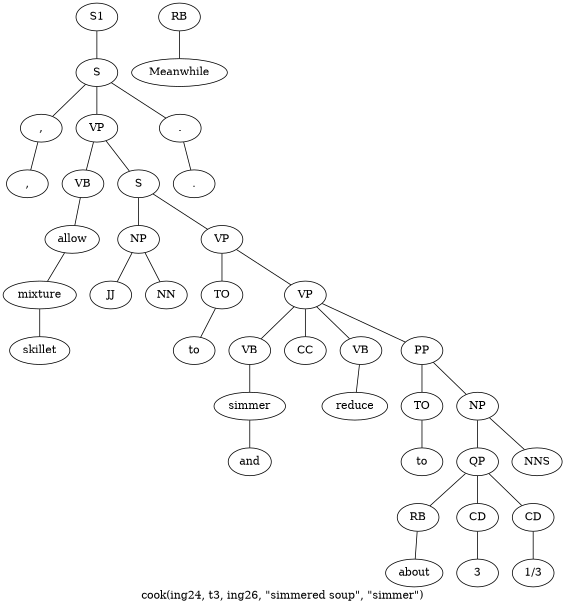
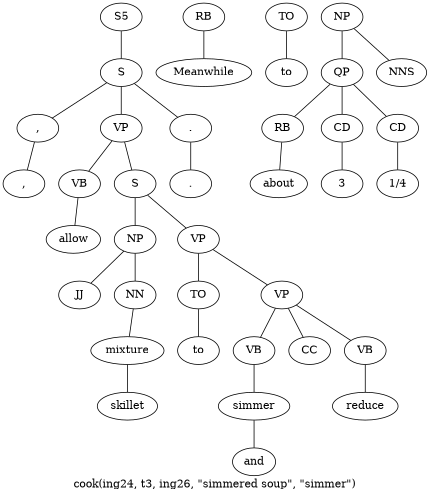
node "S1": label "S1" -> "S5"
edge "allow" -- "mixture": now "NN" -- "mixture"
node "PP": removed
node "1/3": label "1/3" -> "1/4"
